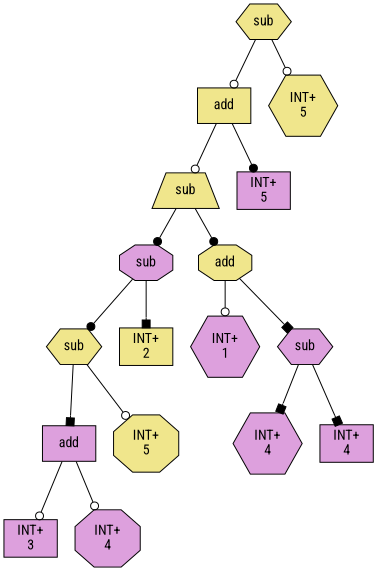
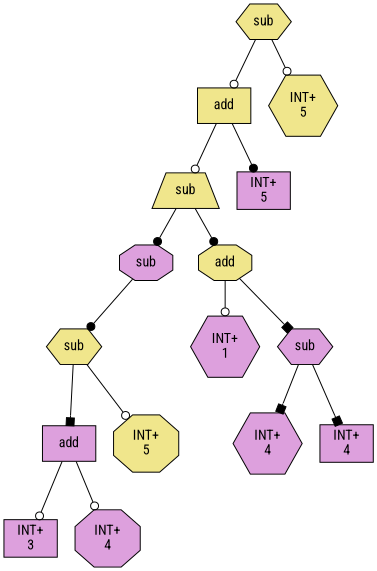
node "INT+ 2": removed
